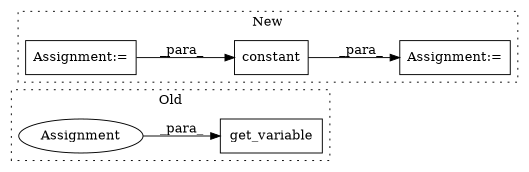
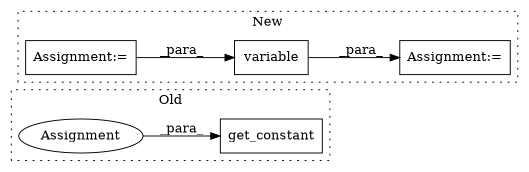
node "constant": label "constant" -> "variable"
node "get_variable": label "get_variable" -> "get_constant"
